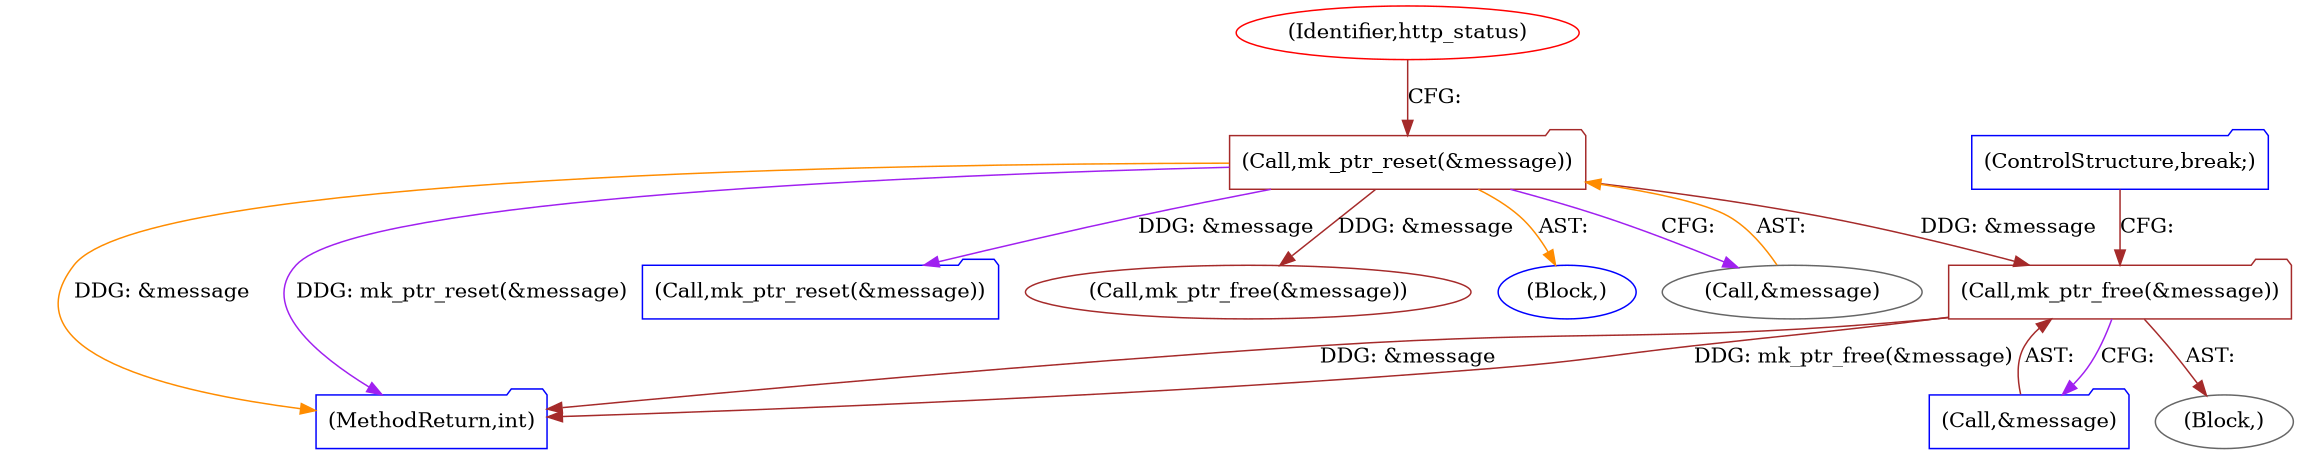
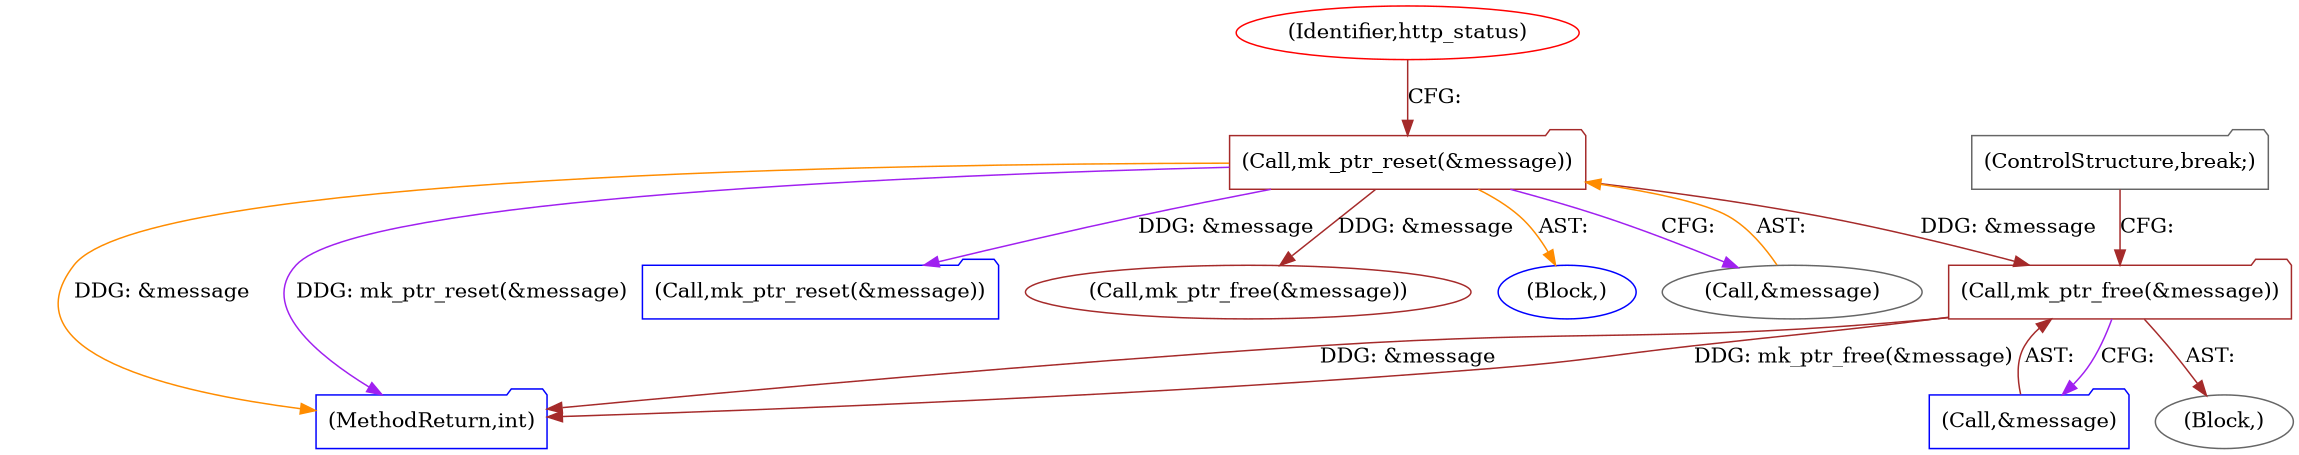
node "(ControlStructure,break;)": color blue -> gray40
